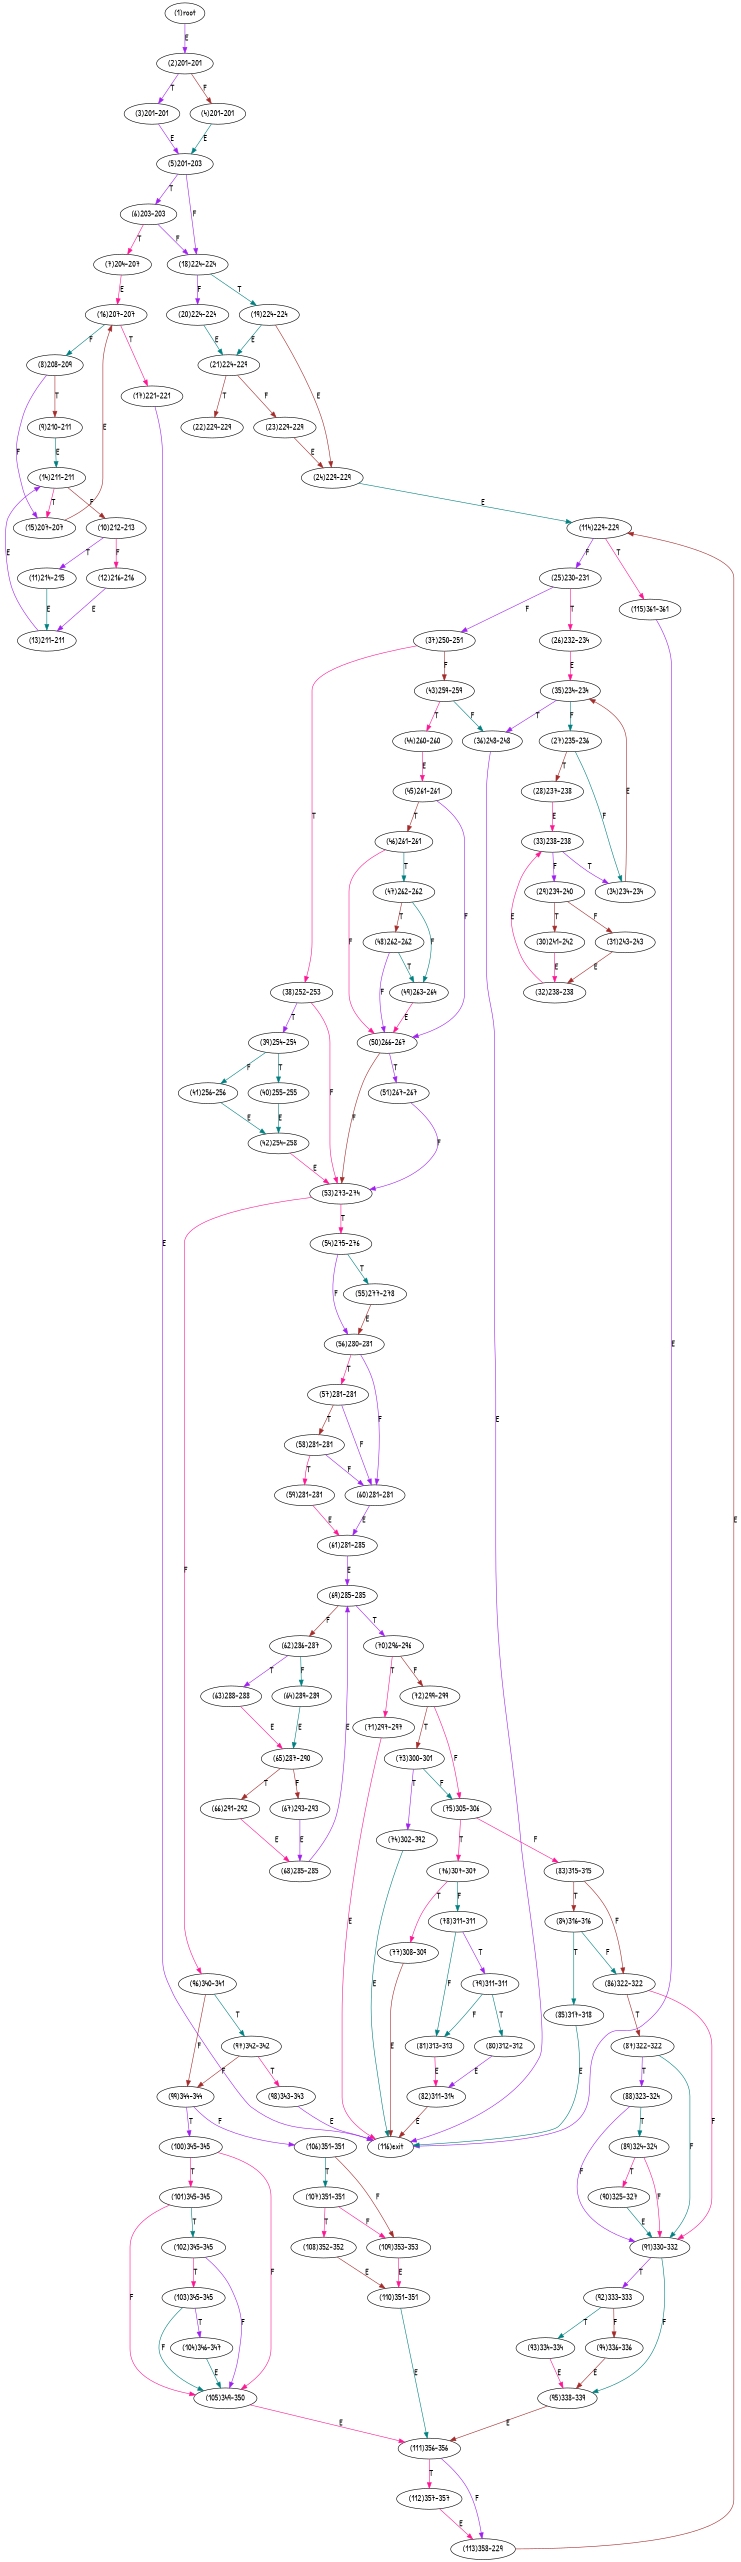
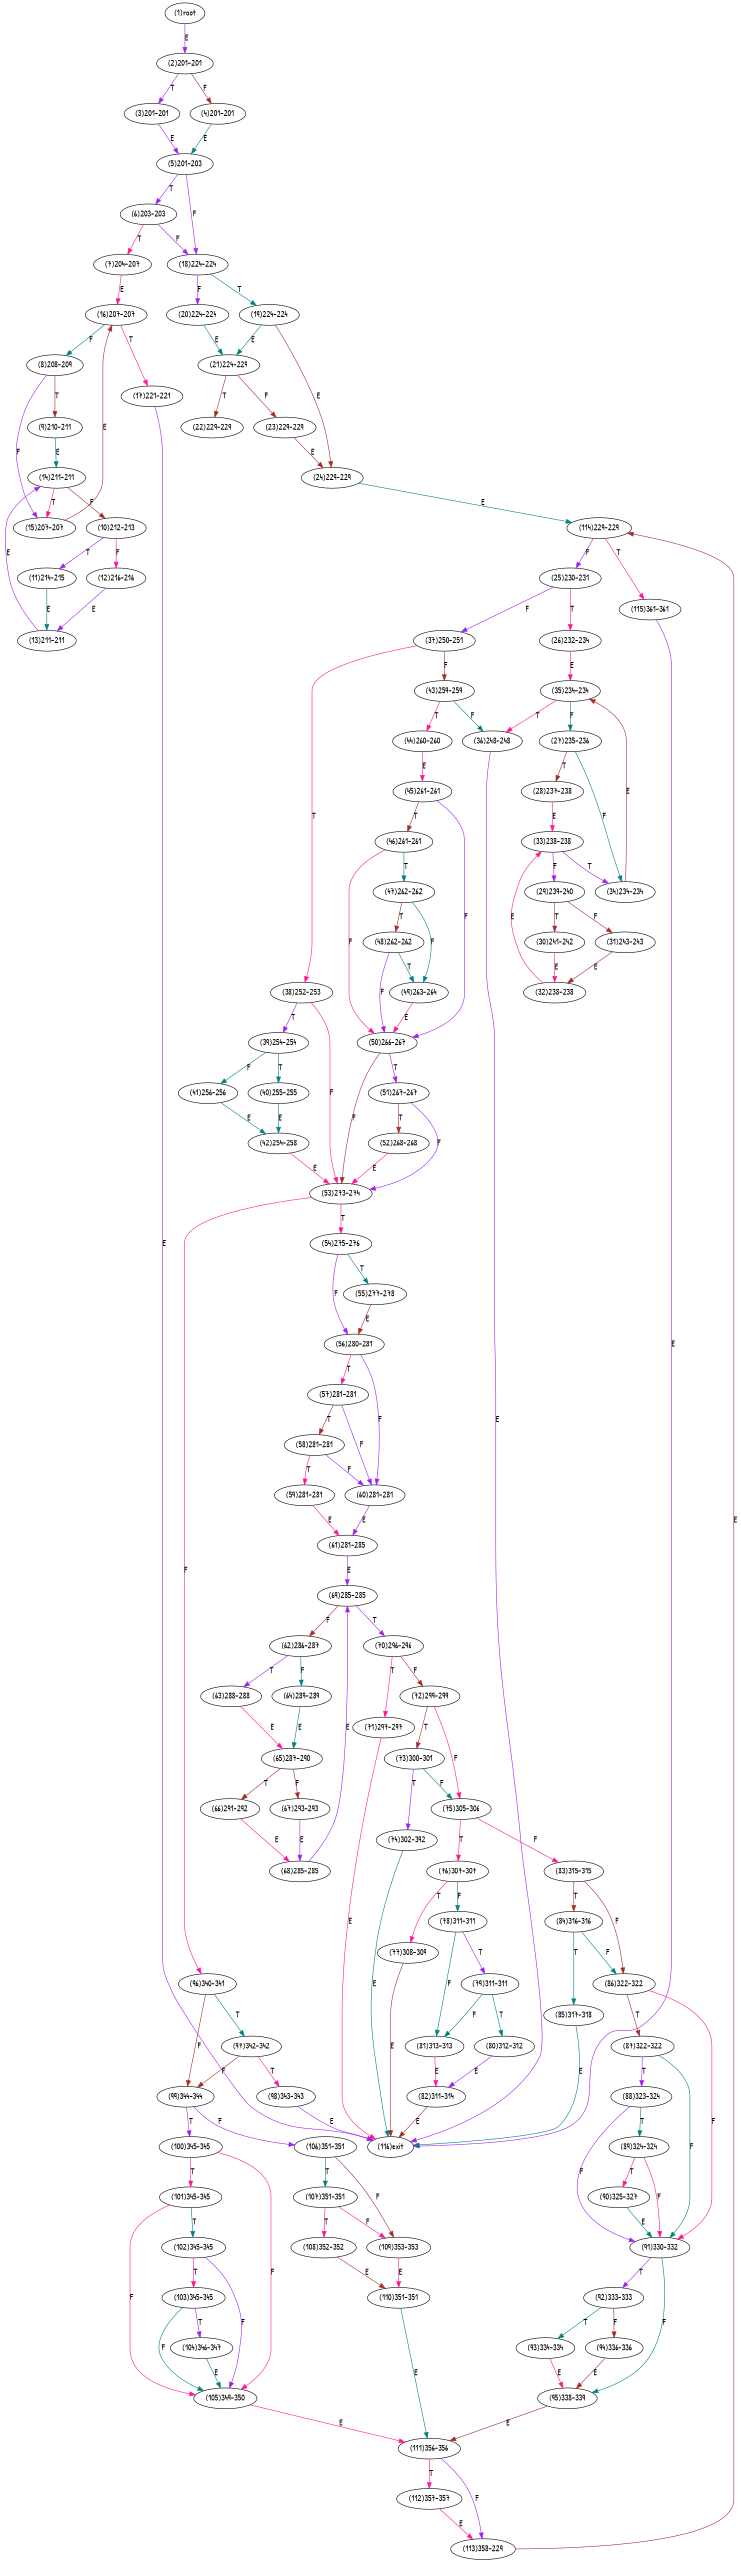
edge "(35)234-234" -> "(36)248-248": color purple -> deeppink
node "(52)268-268": added
